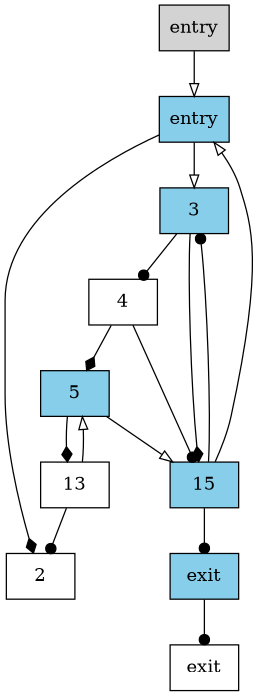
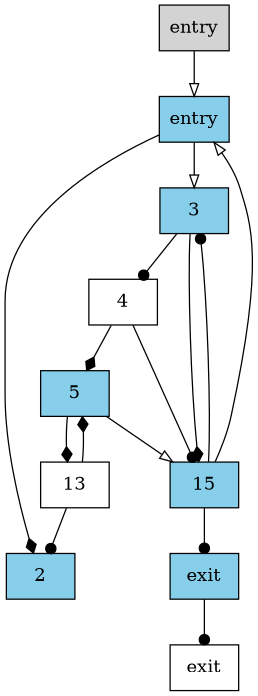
edge "13" -> "5": arrowhead onormal -> diamond
node "2": fillcolor white -> skyblue
